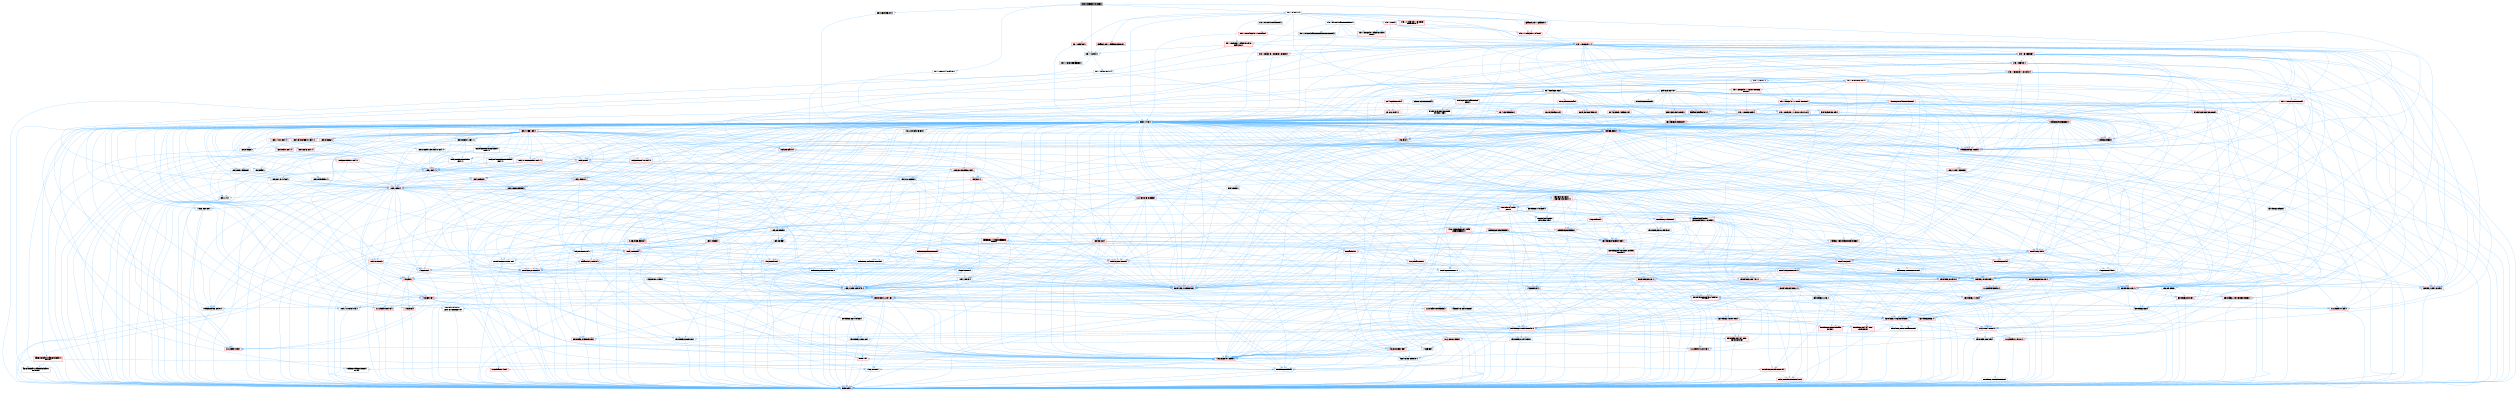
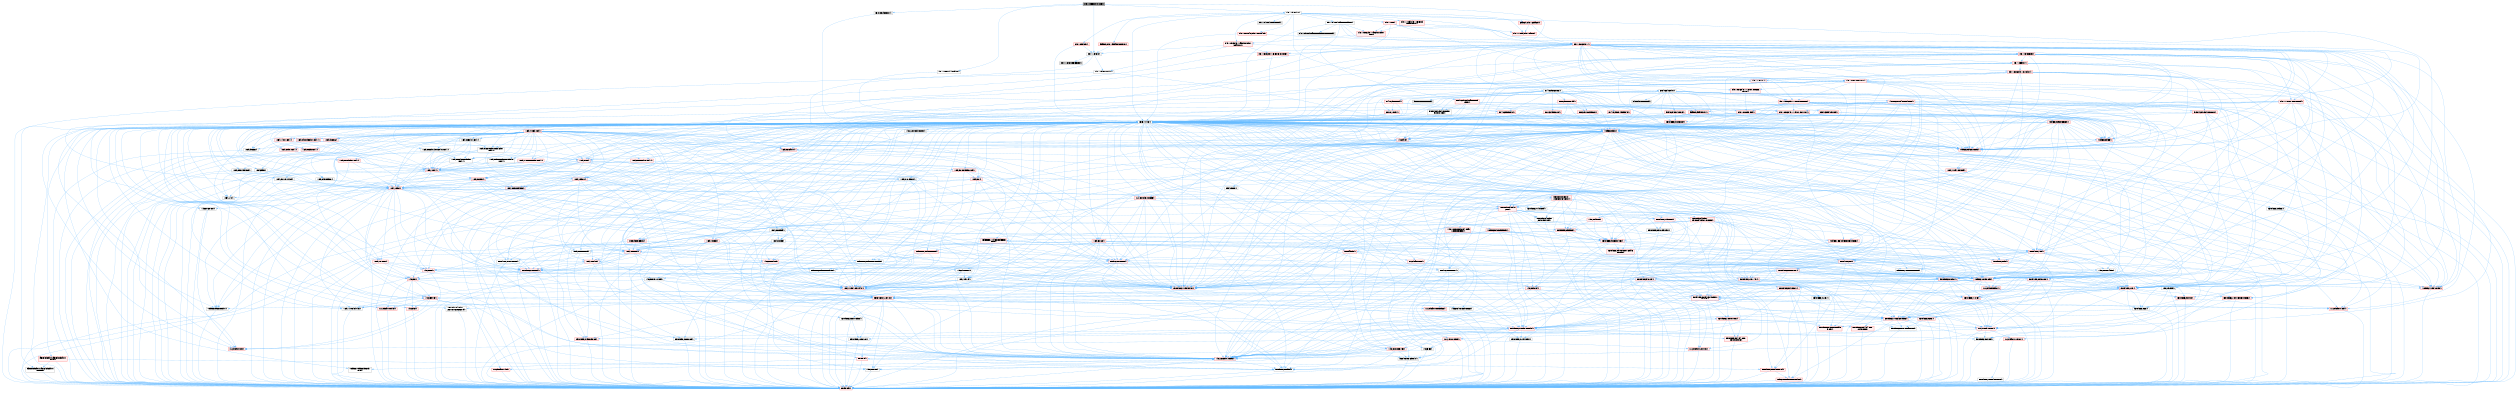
node "EdGraphPin/IntPoint.h": label "EdGraphPin/IntPoint.h" -> "Math/IntPoint.h"
